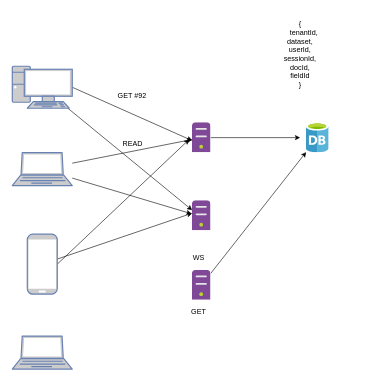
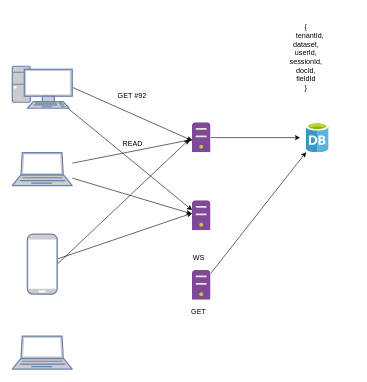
node "{ tenantId, dataset, userId, sessionId, docId, fieldId }": moved (300, 54) -> (306, 57)
